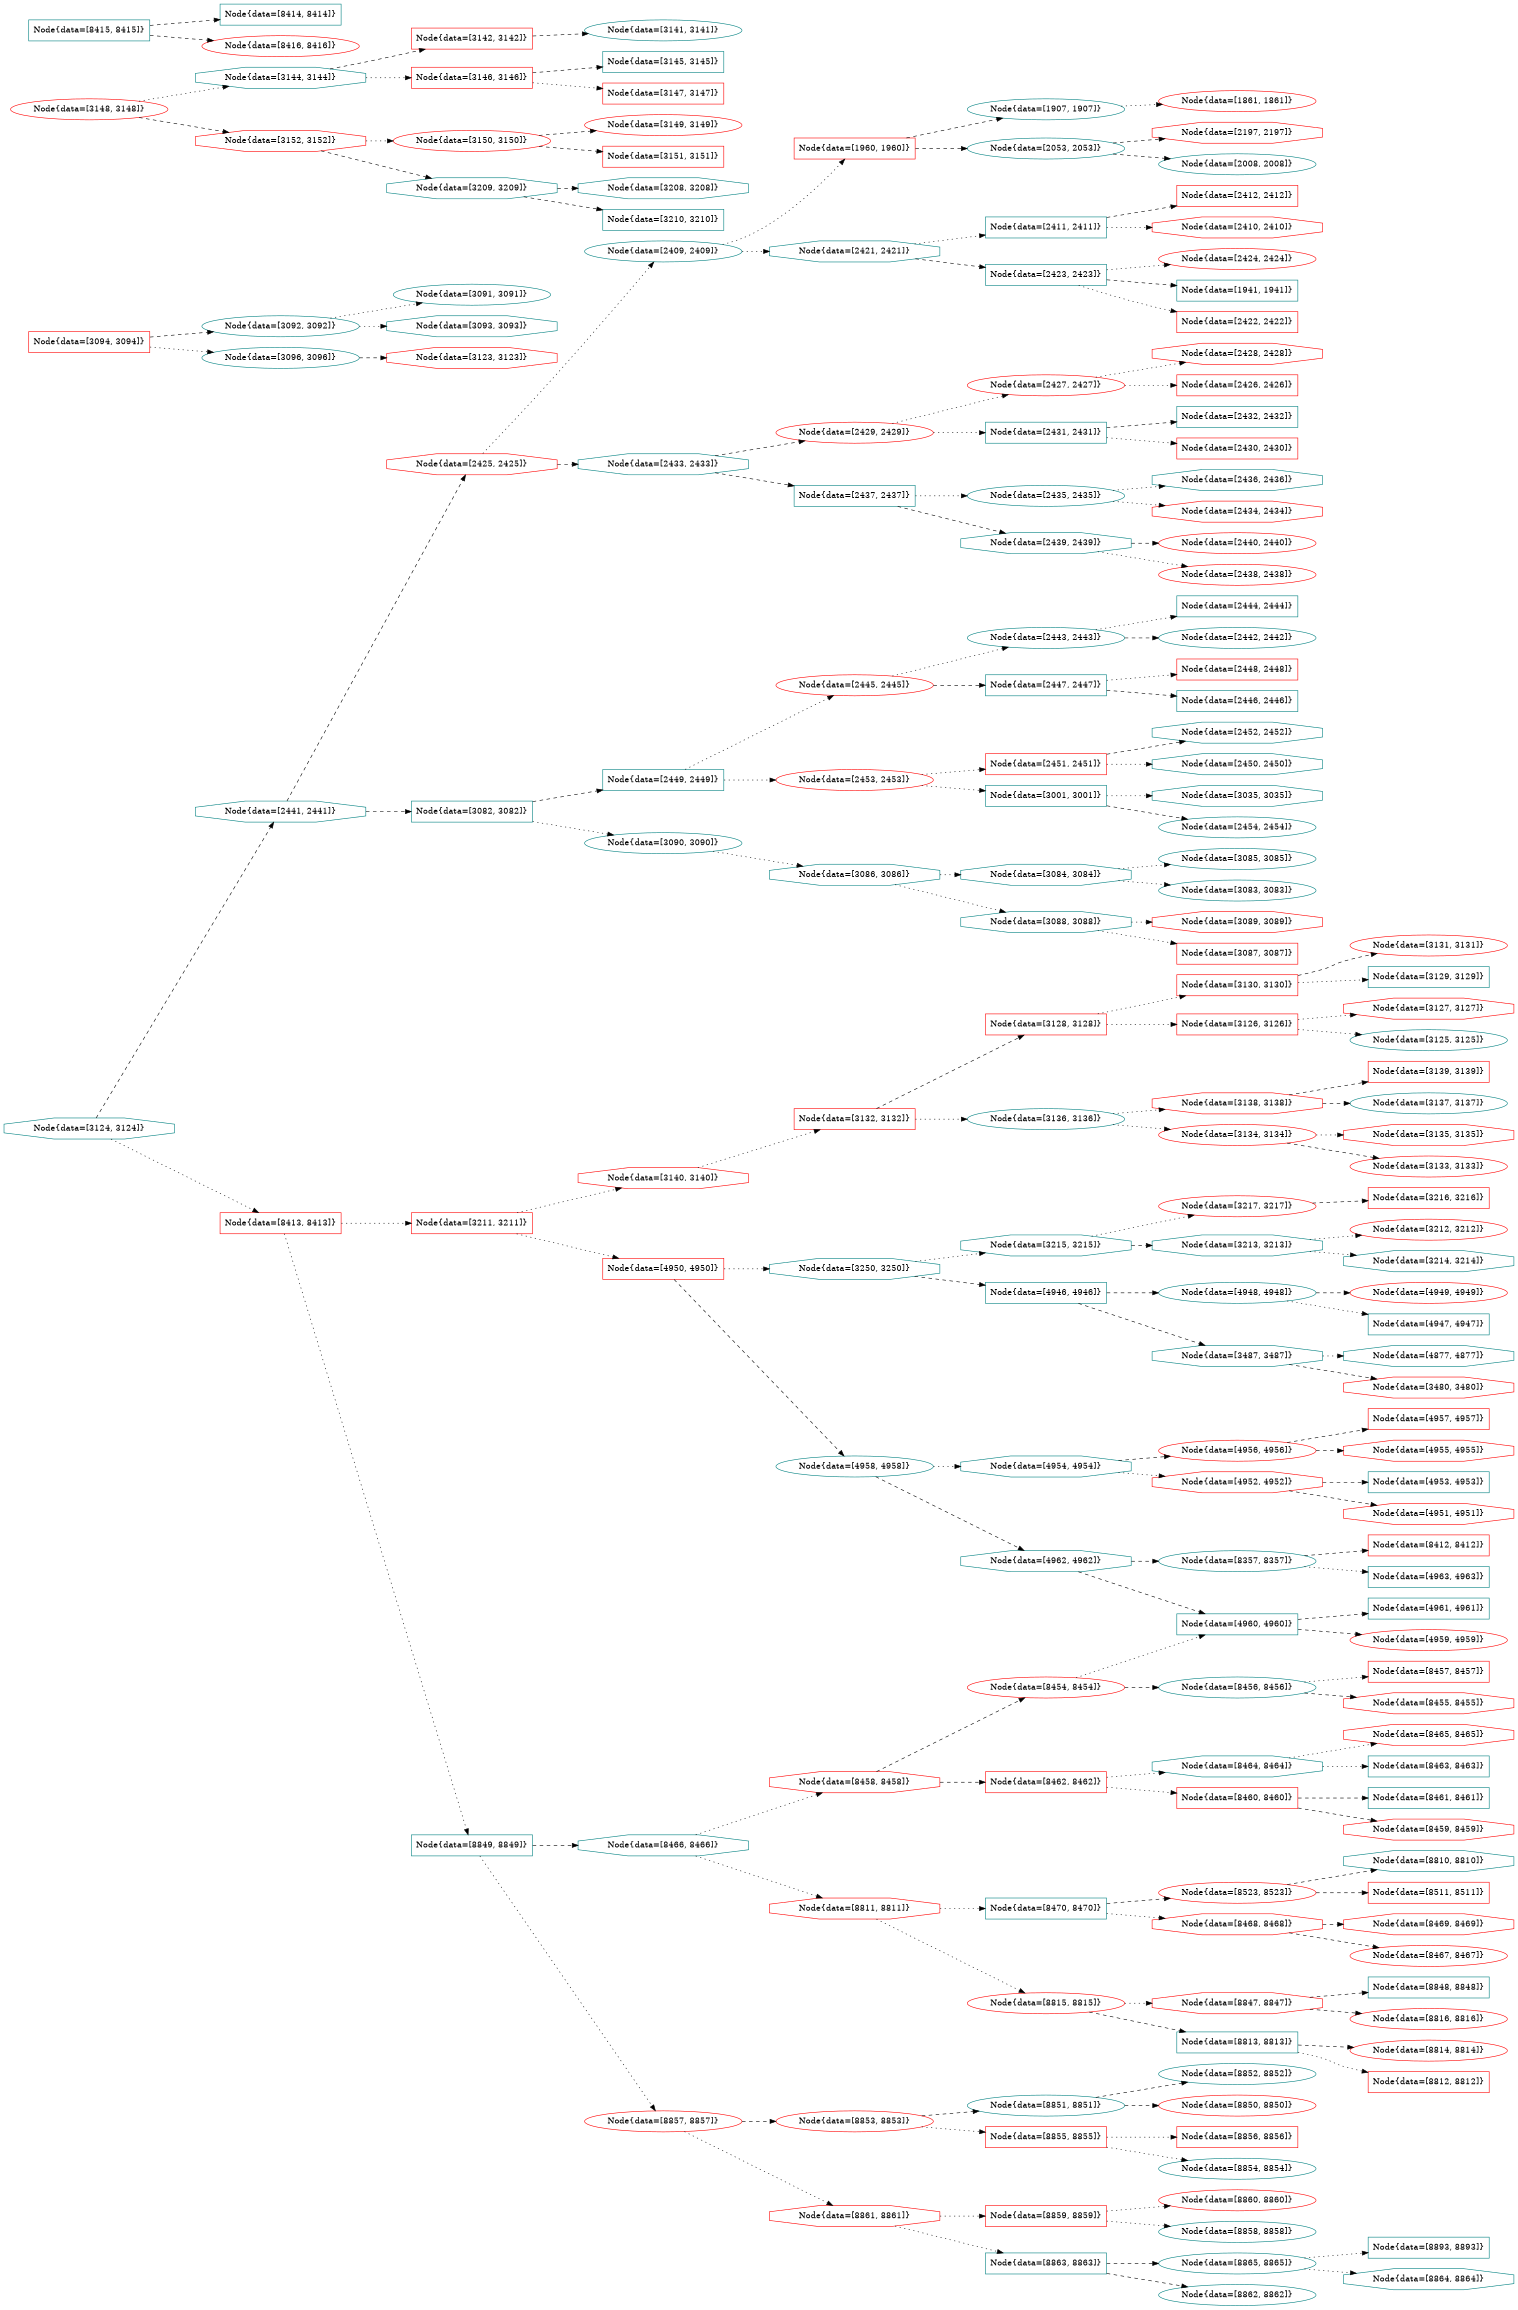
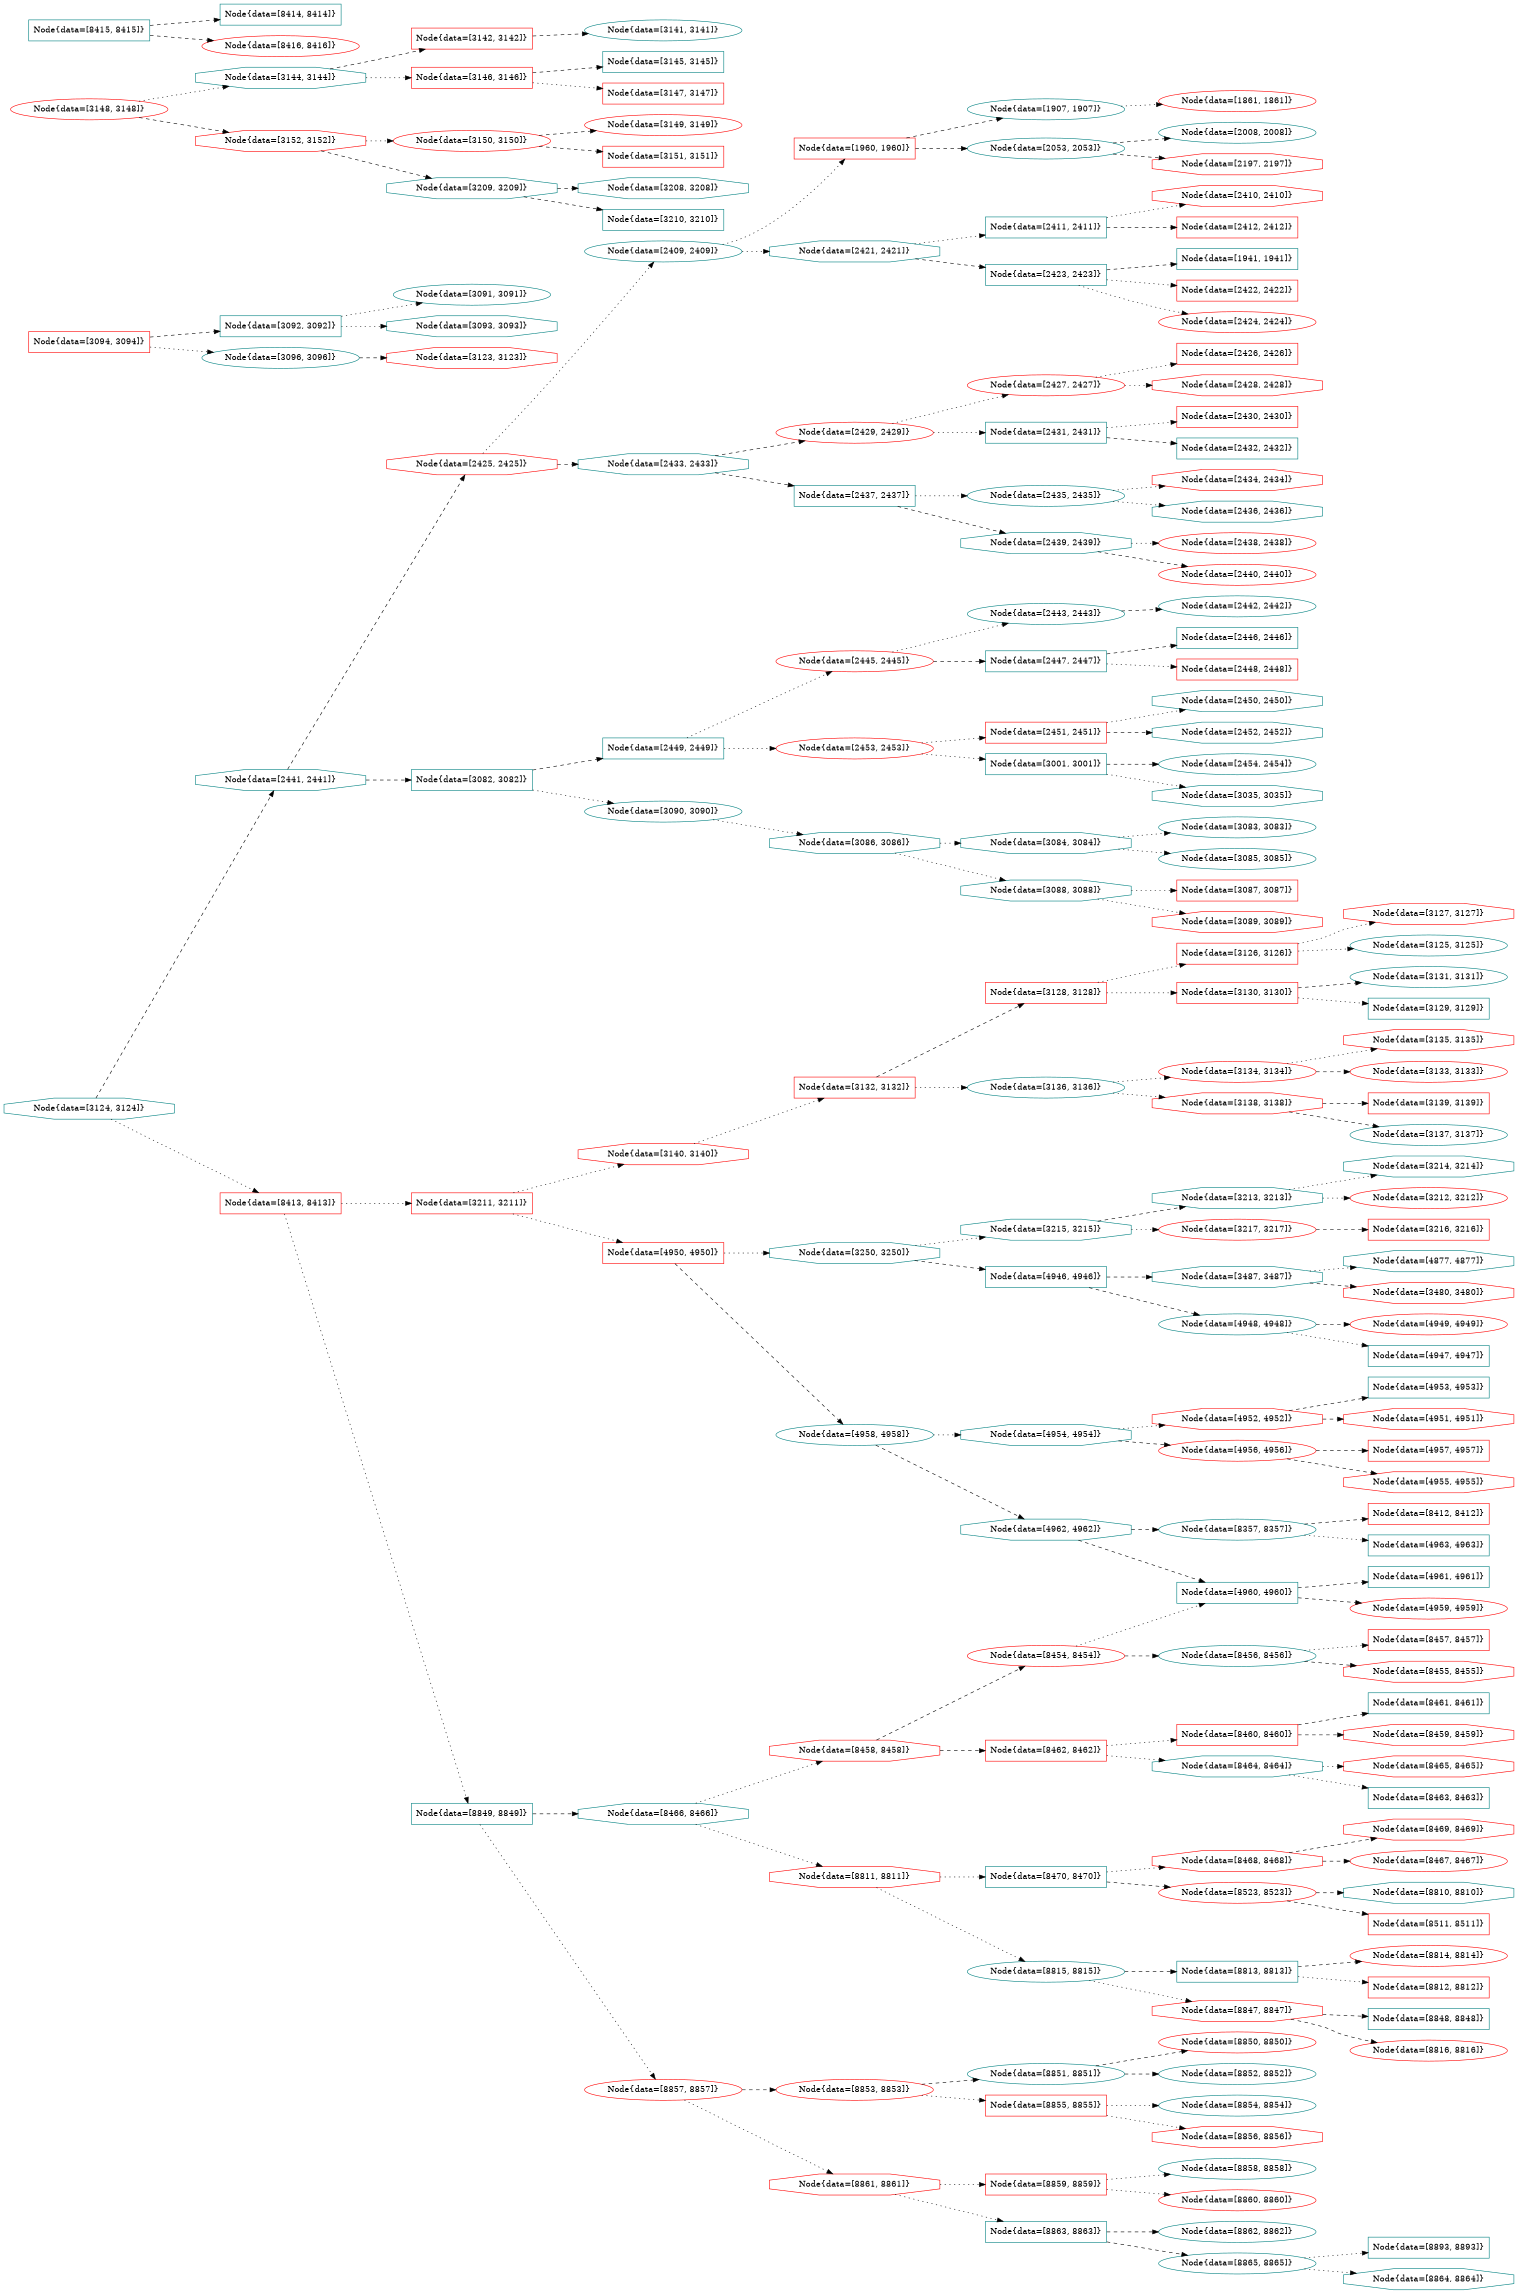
node "Node{data=[3092, 3092]}": shape ellipse -> box
node "Node{data=[2444, 2444]}": removed
node "Node{data=[3131, 3131]}": color red -> teal
node "Node{data=[8815, 8815]}": color red -> teal
node "Node{data=[8856, 8856]}": shape box -> octagon
